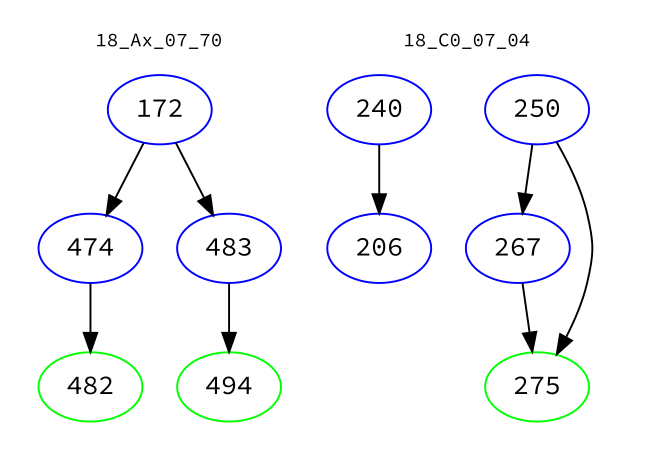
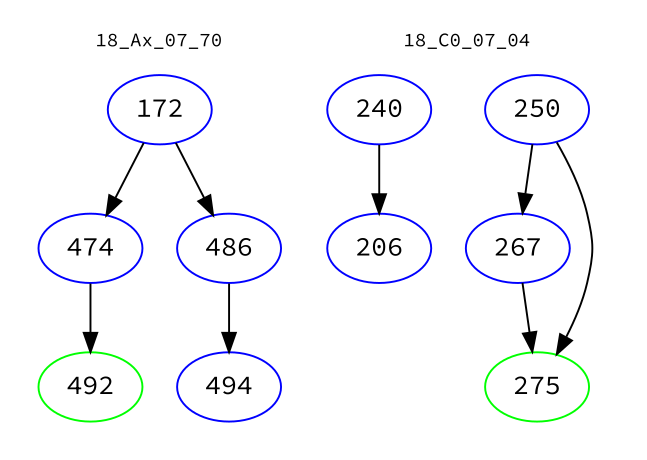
node "483": label "483" -> "486"
node "482": label "482" -> "492"
node "494": color green -> blue
